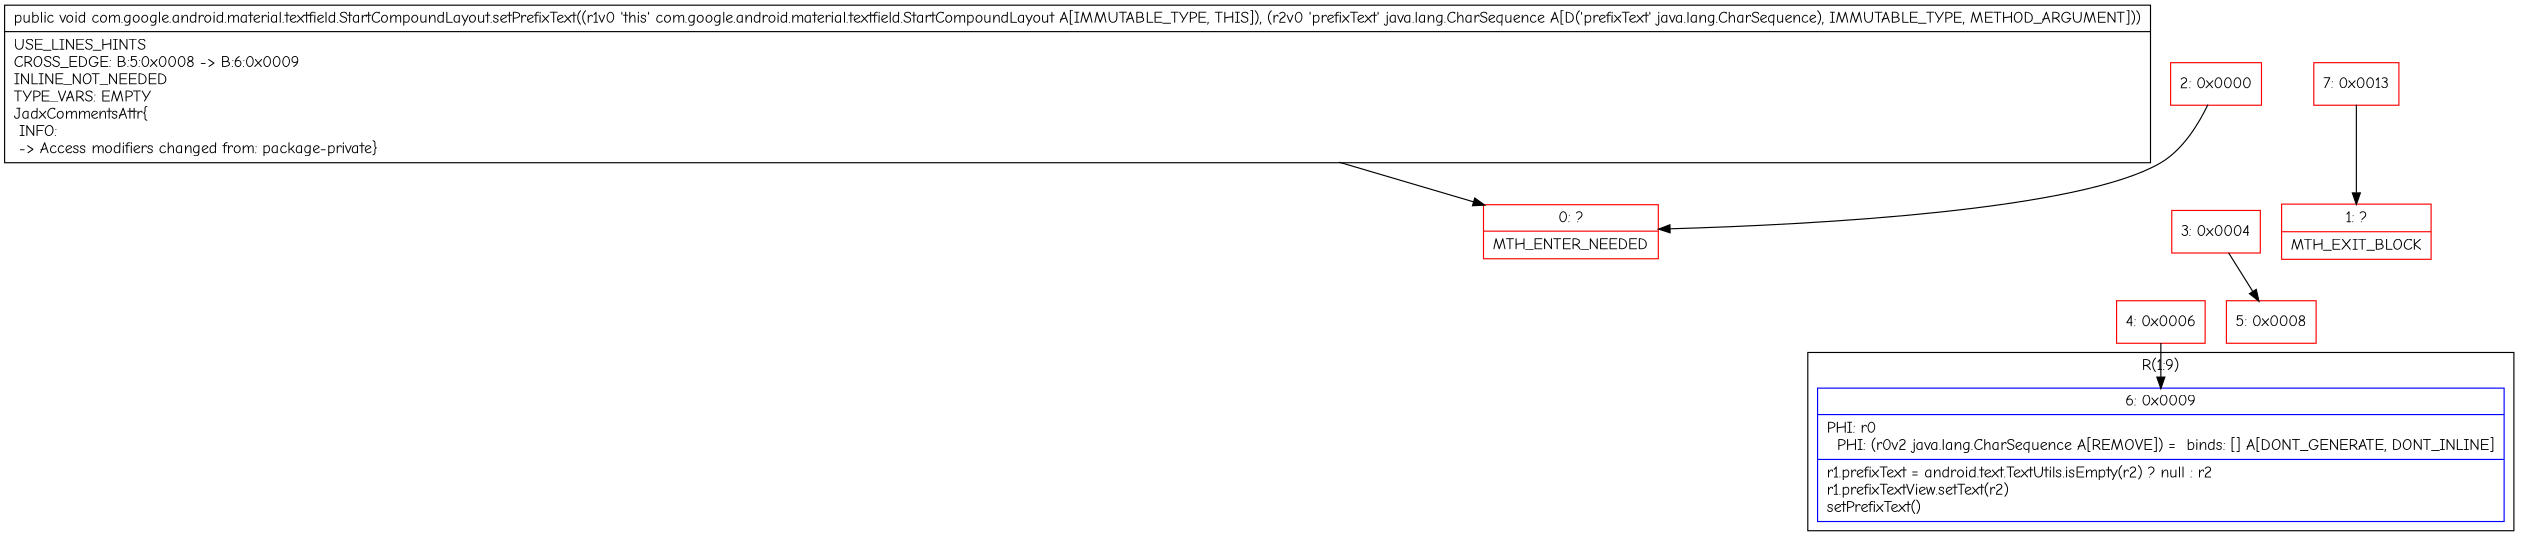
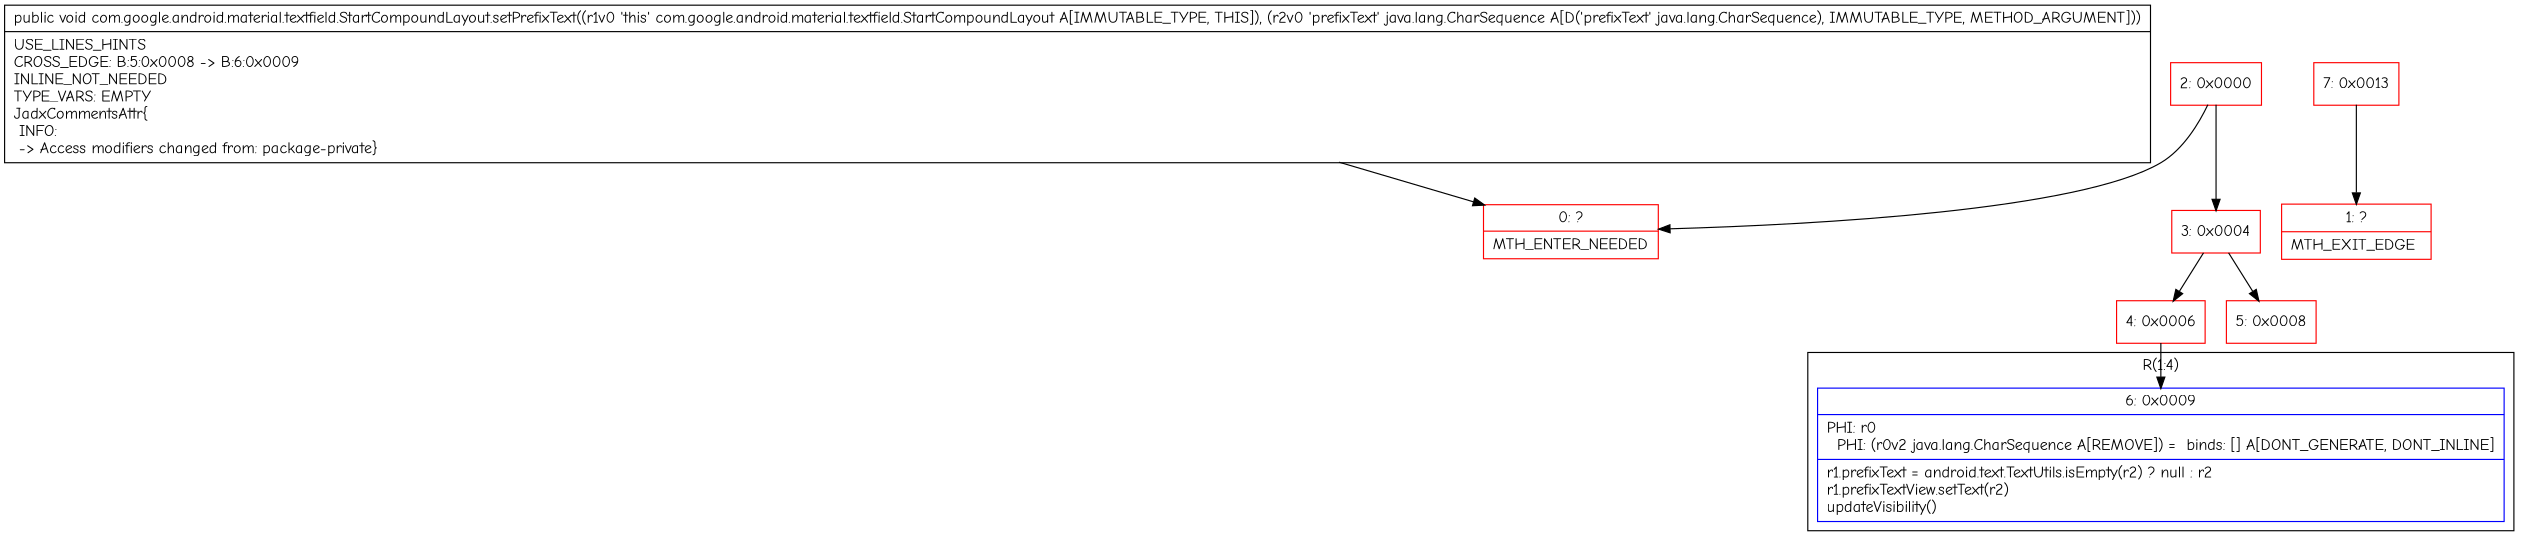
edge "2: 0x0000" -> "3: 0x0004": added
node "1: ?": text "MTH_EXIT_BLOCK" -> "MTH_EXIT_EDGE"
edge "3: 0x0004" -> "4: 0x0006": added
cluster "R(1:9)": label "R(1:9)" -> "R(1:4)"
node "6: 0x0009": text "setPrefixText()" -> "updateVisibility()"
